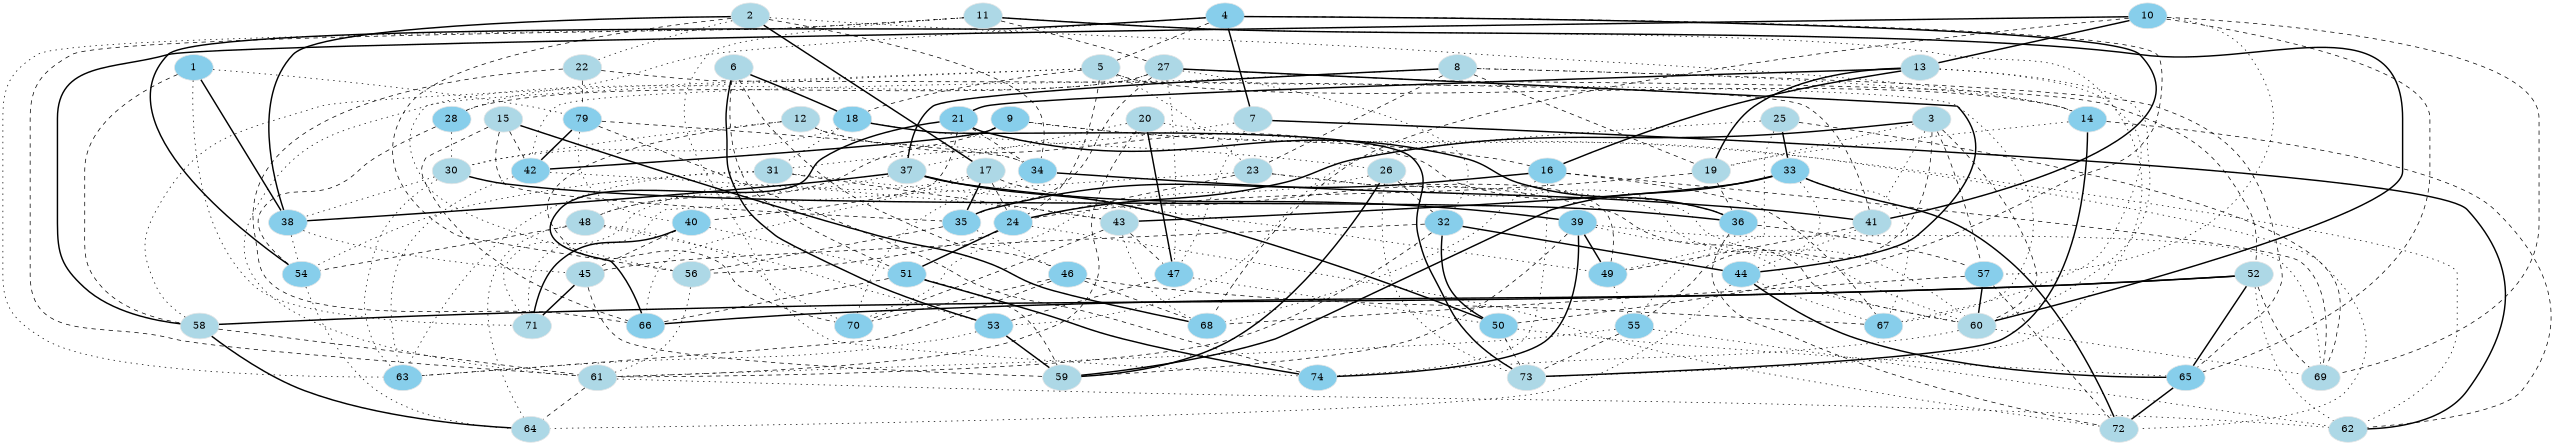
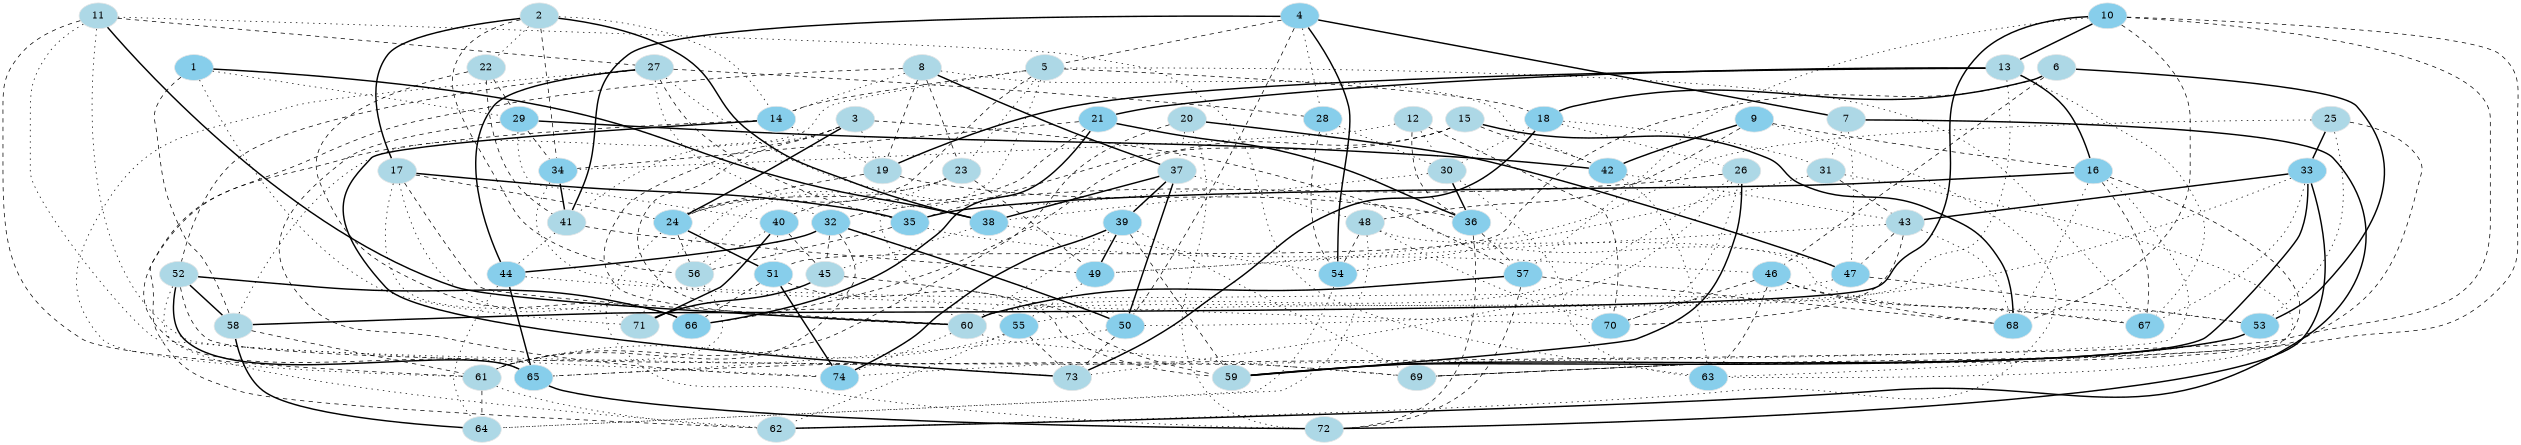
node "79": label "79" -> "29"
edge "31" -- "49": now "43" -- "49"
edge "40" -- "56": added
